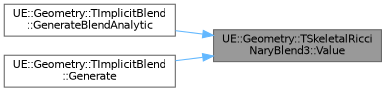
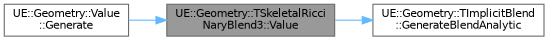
edge "UE::Geometry::TImplicitBlend ::GenerateBlendAnalytic" -> "UE::Geometry::TSkeletalRicci NaryBlend3::Value": reversed
node "UE::Geometry::TImplicitBlend ::Generate": label "UE::Geometry::TImplicitBlend ::Generate" -> "UE::Geometry::Value ::Generate"
